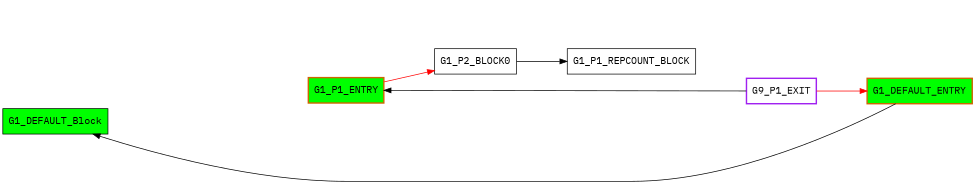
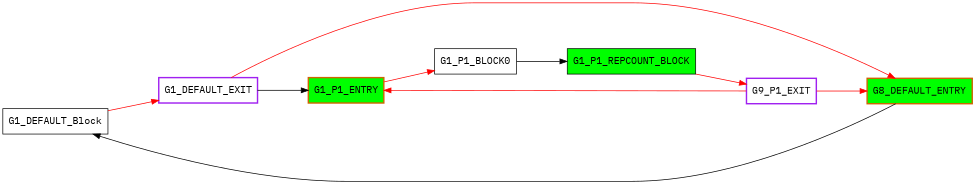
node "G1_P2_BLOCK0": label "G1_P2_BLOCK0" -> "G1_P1_BLOCK0"
node "G1_P1_REPCOUNT_BLOCK": fillcolor white -> green
edge "G1_P1_REPCOUNT_BLOCK" -> "G9_P1_EXIT": added
node "G1_DEFAULT_EXIT": added
edge "G9_P1_EXIT" -> "G1_P1_ENTRY": color black -> red
node "G1_DEFAULT_ENTRY": label "G1_DEFAULT_ENTRY" -> "G8_DEFAULT_ENTRY"
node "G1_DEFAULT_Block": fillcolor green -> white
